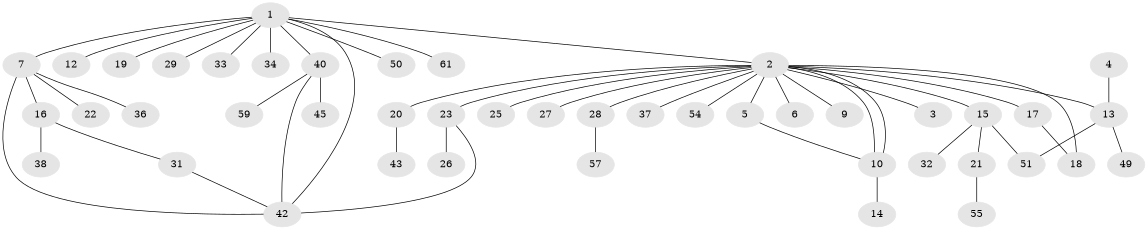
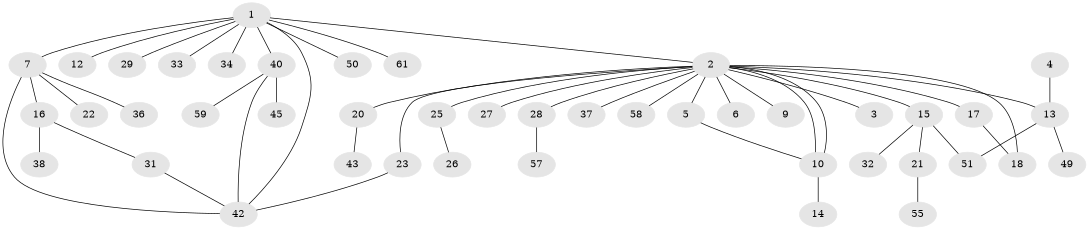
node "19": removed
node "54": label "54" -> "58"
edge "23" -- "26": now "25" -- "26"
